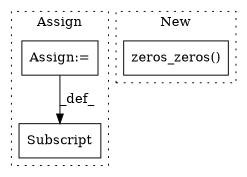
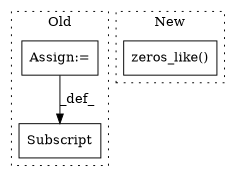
cluster "Assign": label "Assign" -> "Old"
node "zeros_zeros()": label "zeros_zeros()" -> "zeros_like()"
